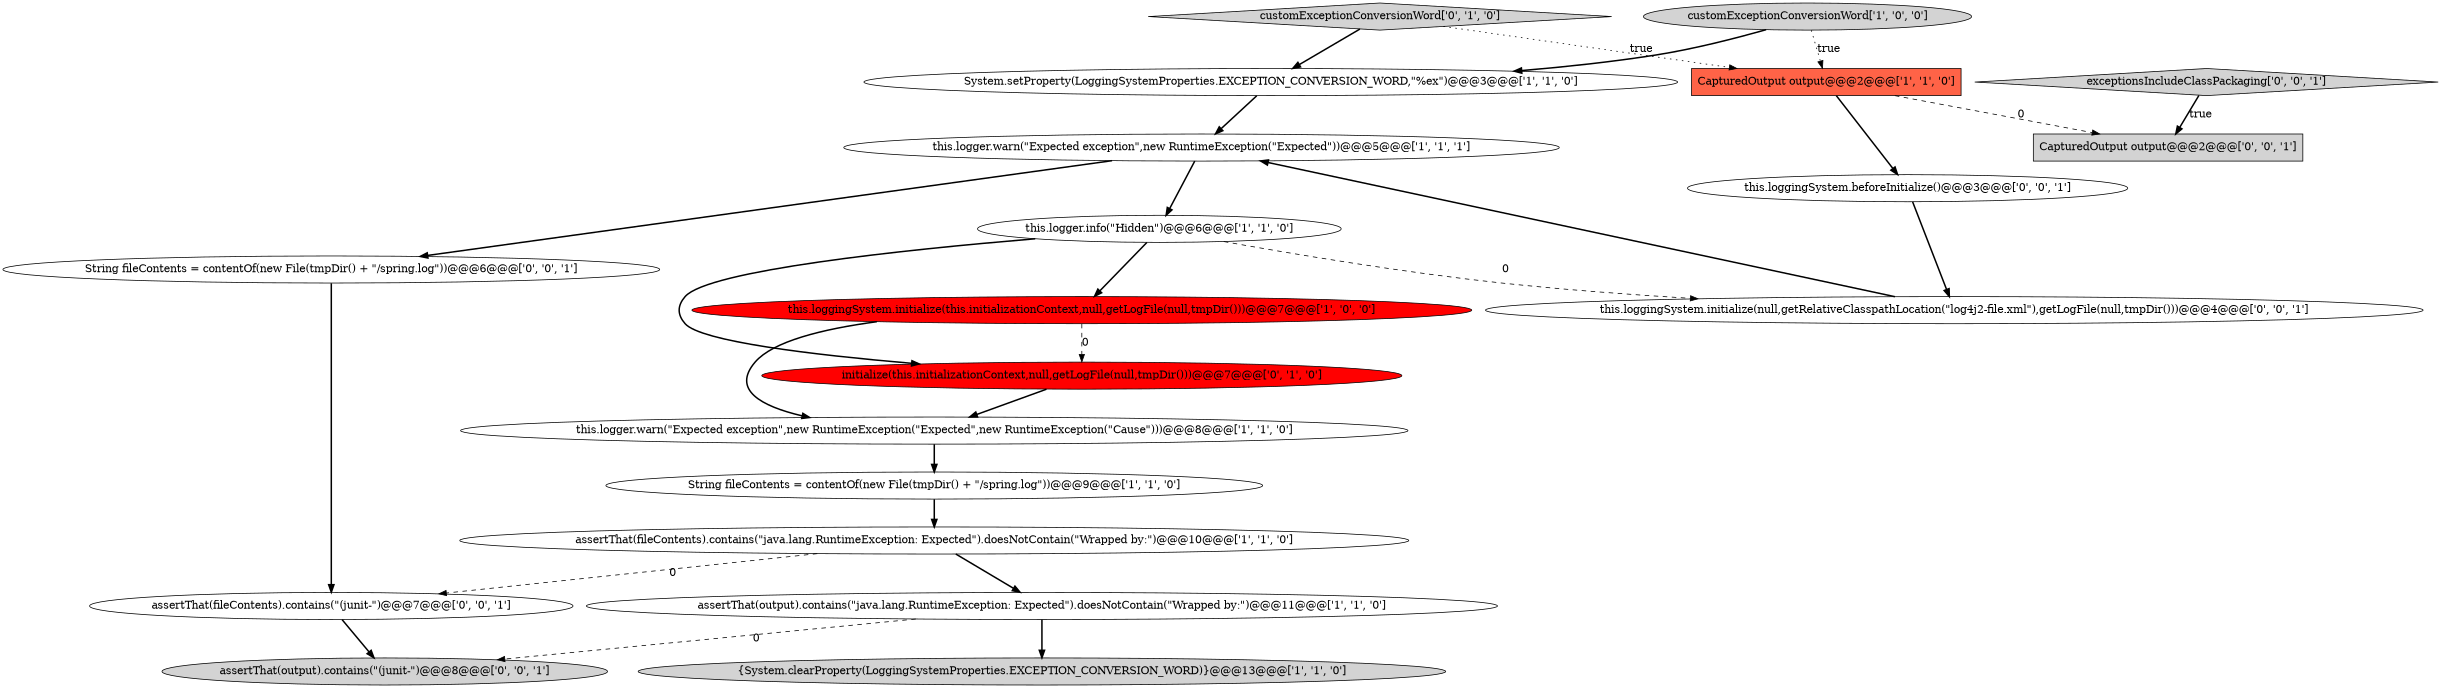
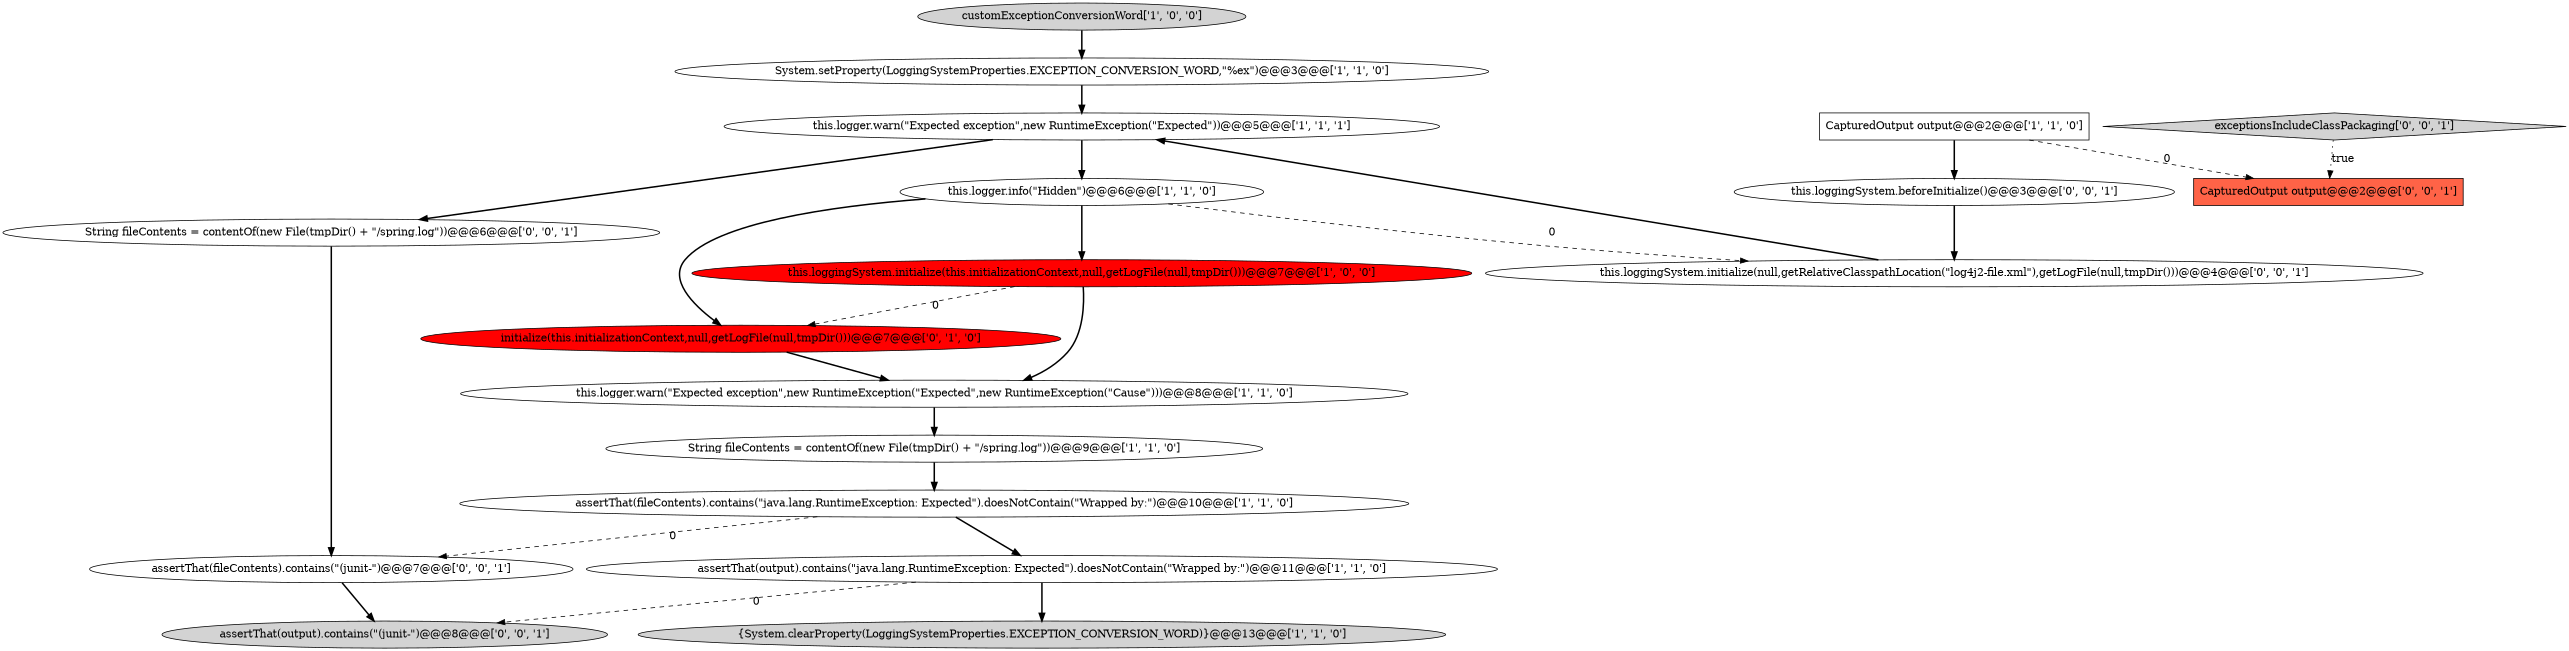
node "customExceptionConversionWord['0', '1', '0']": removed
edge "customExceptionConversionWord['1', '0', '0']" -> "CapturedOutput output@@@2@@@['1', '1', '0']": removed, label "true"
node "CapturedOutput output@@@2@@@['1', '1', '0']": fillcolor tomato -> white
edge "exceptionsIncludeClassPackaging['0', '0', '1']" -> "CapturedOutput output@@@2@@@['0', '0', '1']": style bold -> dotted
node "CapturedOutput output@@@2@@@['0', '0', '1']": fillcolor lightgray -> tomato
